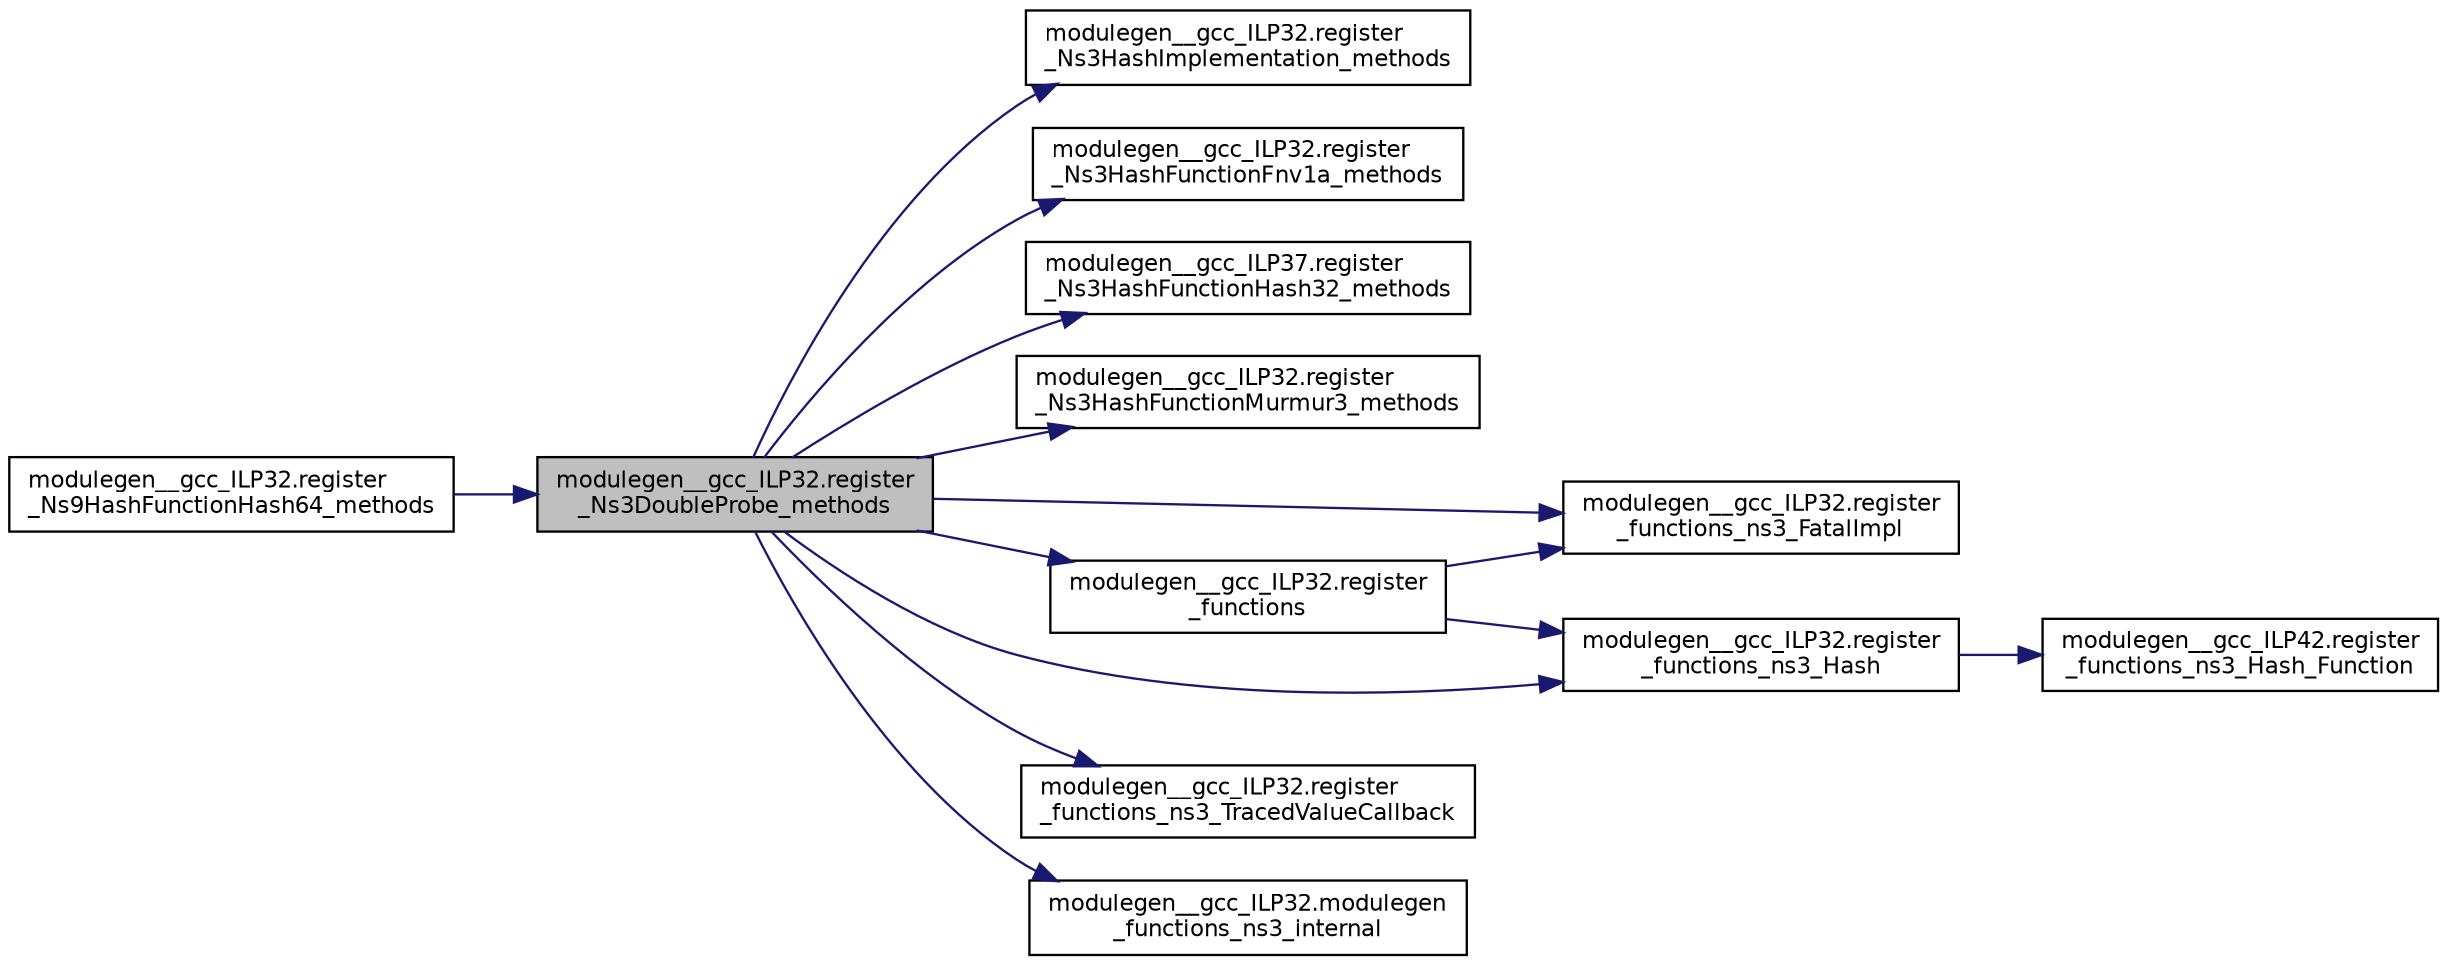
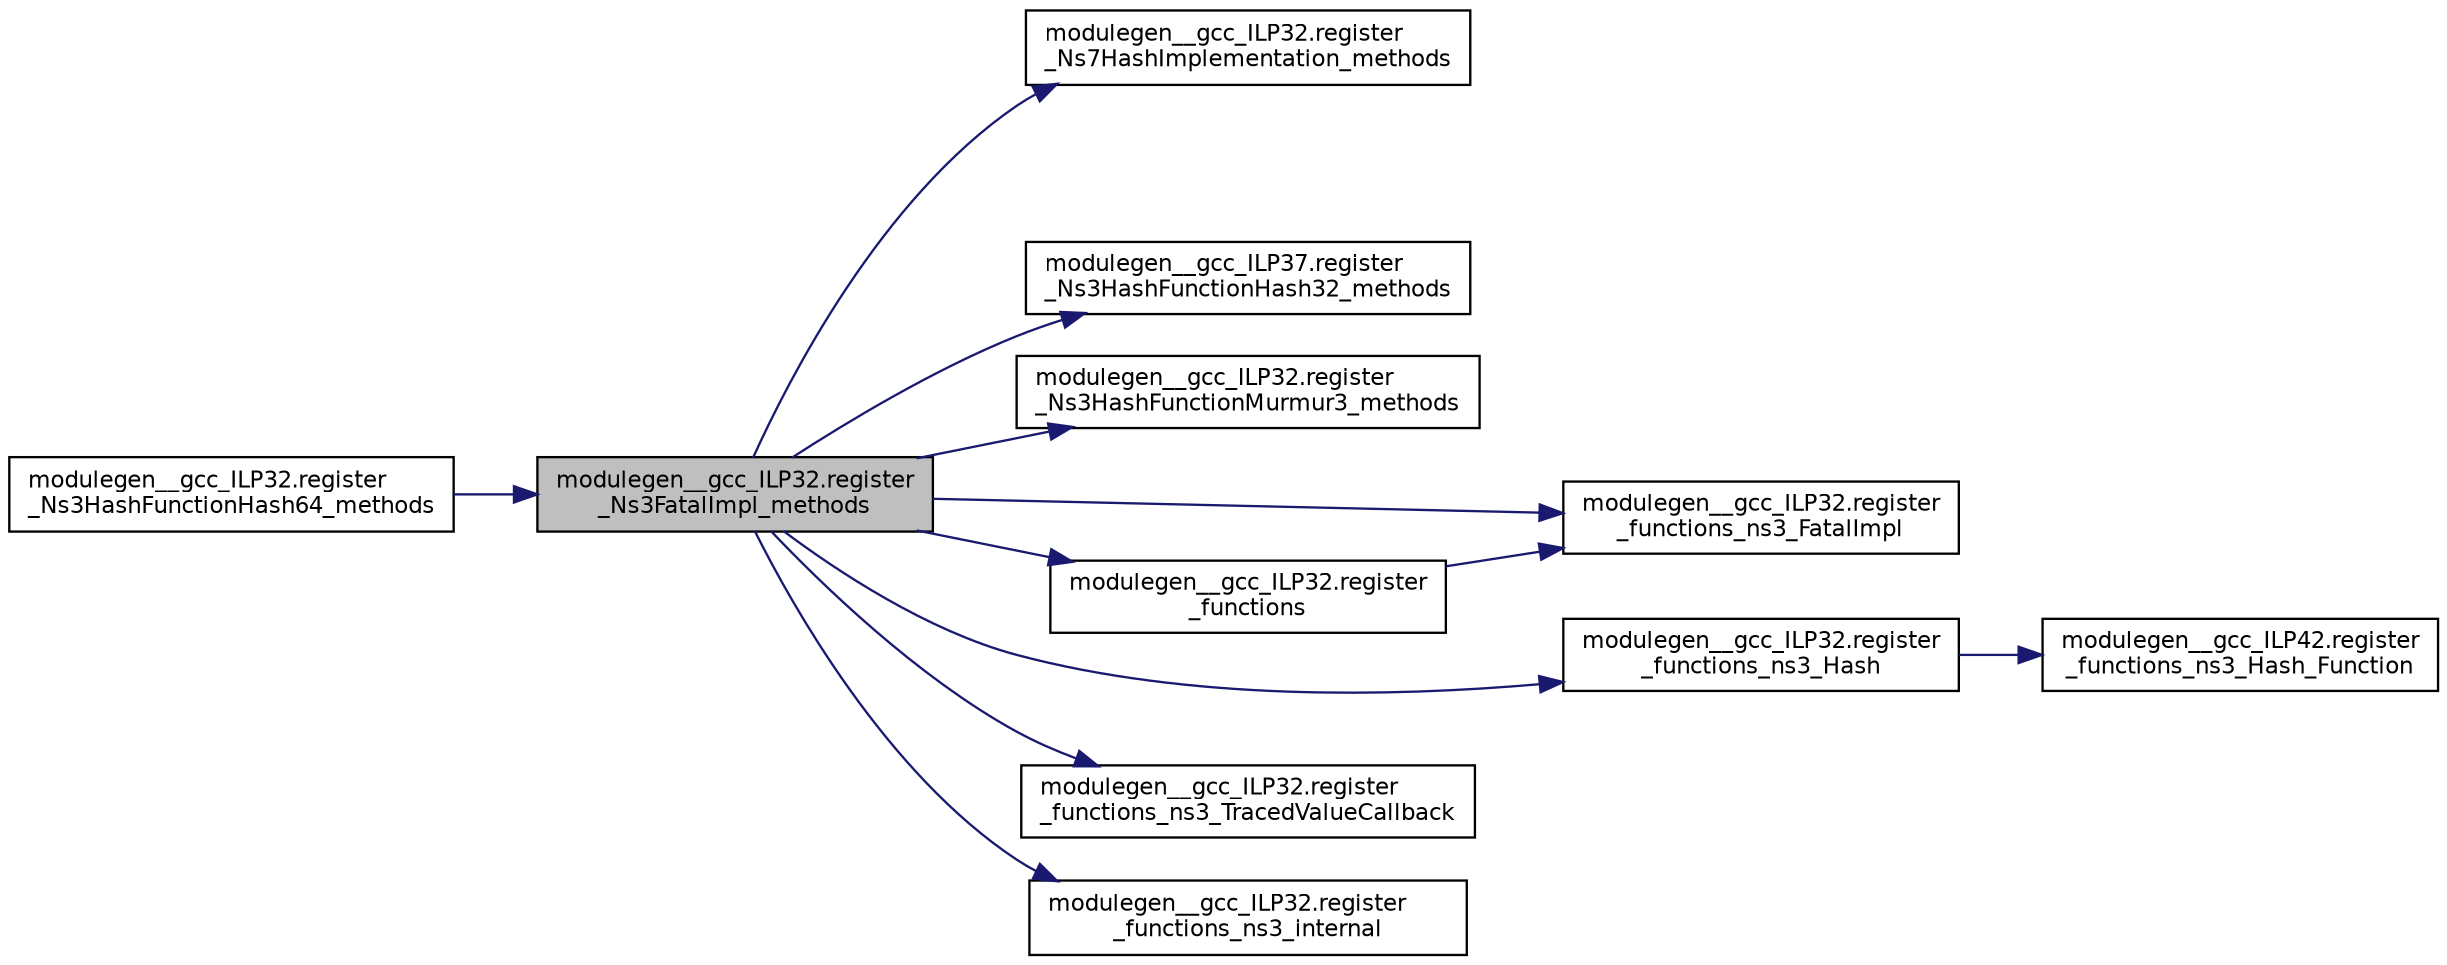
node "modulegen__gcc_ILP32.register _Ns3HashImplementation_methods": label "modulegen__gcc_ILP32.register _Ns3HashImplementation_methods" -> "modulegen__gcc_ILP32.register _Ns7HashImplementation_methods"
node "modulegen__gcc_ILP32.register _Ns3HashFunctionFnv1a_methods": removed
node "modulegen__gcc_ILP32.register _Ns9HashFunctionHash64_methods": label "modulegen__gcc_ILP32.register _Ns9HashFunctionHash64_methods" -> "modulegen__gcc_ILP32.register _Ns3HashFunctionHash64_methods"
node "modulegen__gcc_ILP32.register _Ns3DoubleProbe_methods": label "modulegen__gcc_ILP32.register _Ns3DoubleProbe_methods" -> "modulegen__gcc_ILP32.register _Ns3FatalImpl_methods"
edge "modulegen__gcc_ILP32.register _functions" -> "modulegen__gcc_ILP32.register _functions_ns3_Hash": removed
node "modulegen__gcc_ILP32.modulegen _functions_ns3_internal": label "modulegen__gcc_ILP32.modulegen _functions_ns3_internal" -> "modulegen__gcc_ILP32.register _functions_ns3_internal"
